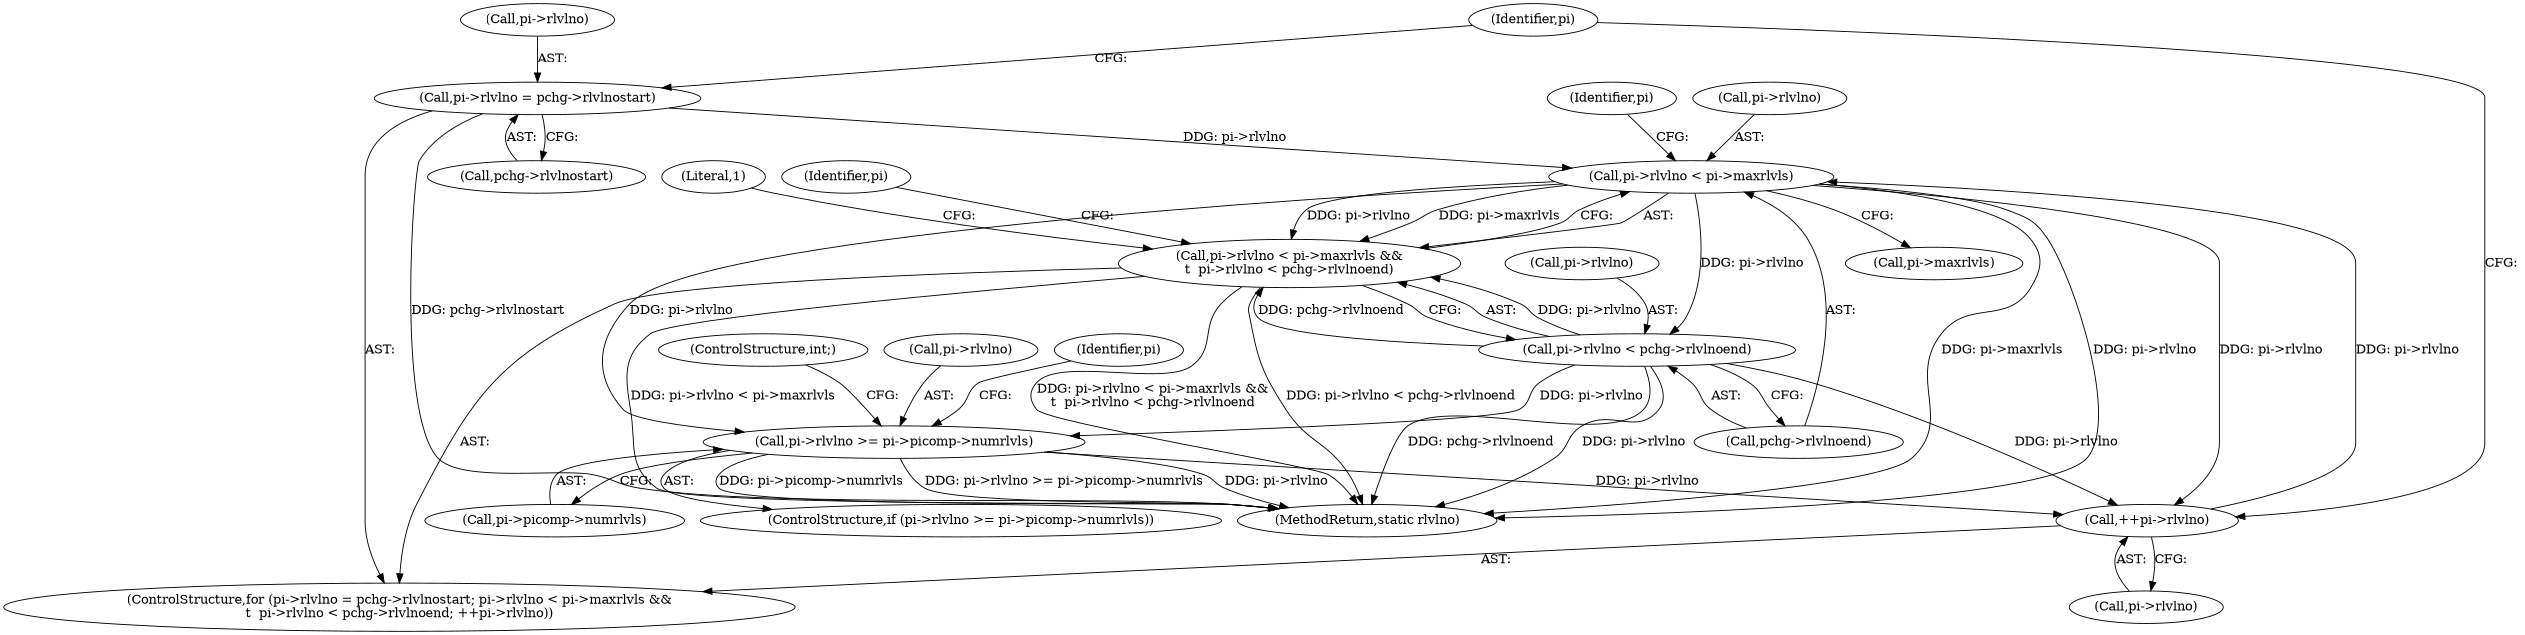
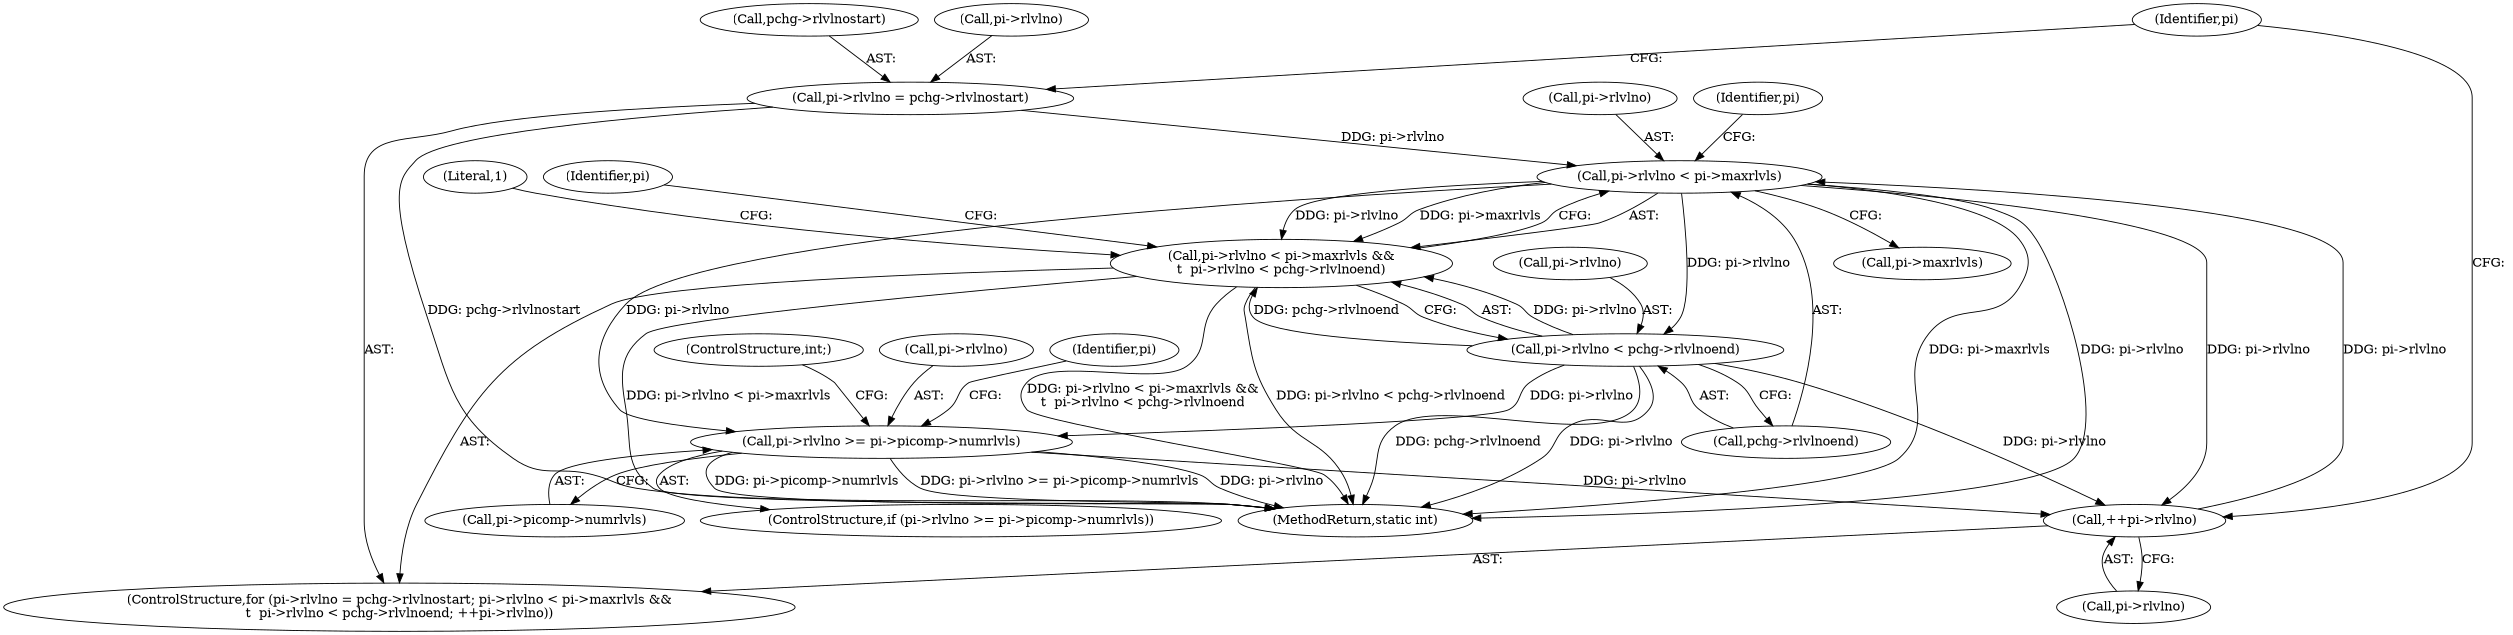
edge "(Call,pi->rlvlno = pchg->rlvlnostart)" -> "(Call,pchg->rlvlnostart)": removed, label "CFG:"
node "(MethodReturn,static rlvlno)": label "(MethodReturn,static rlvlno)" -> "(MethodReturn,static int)"
